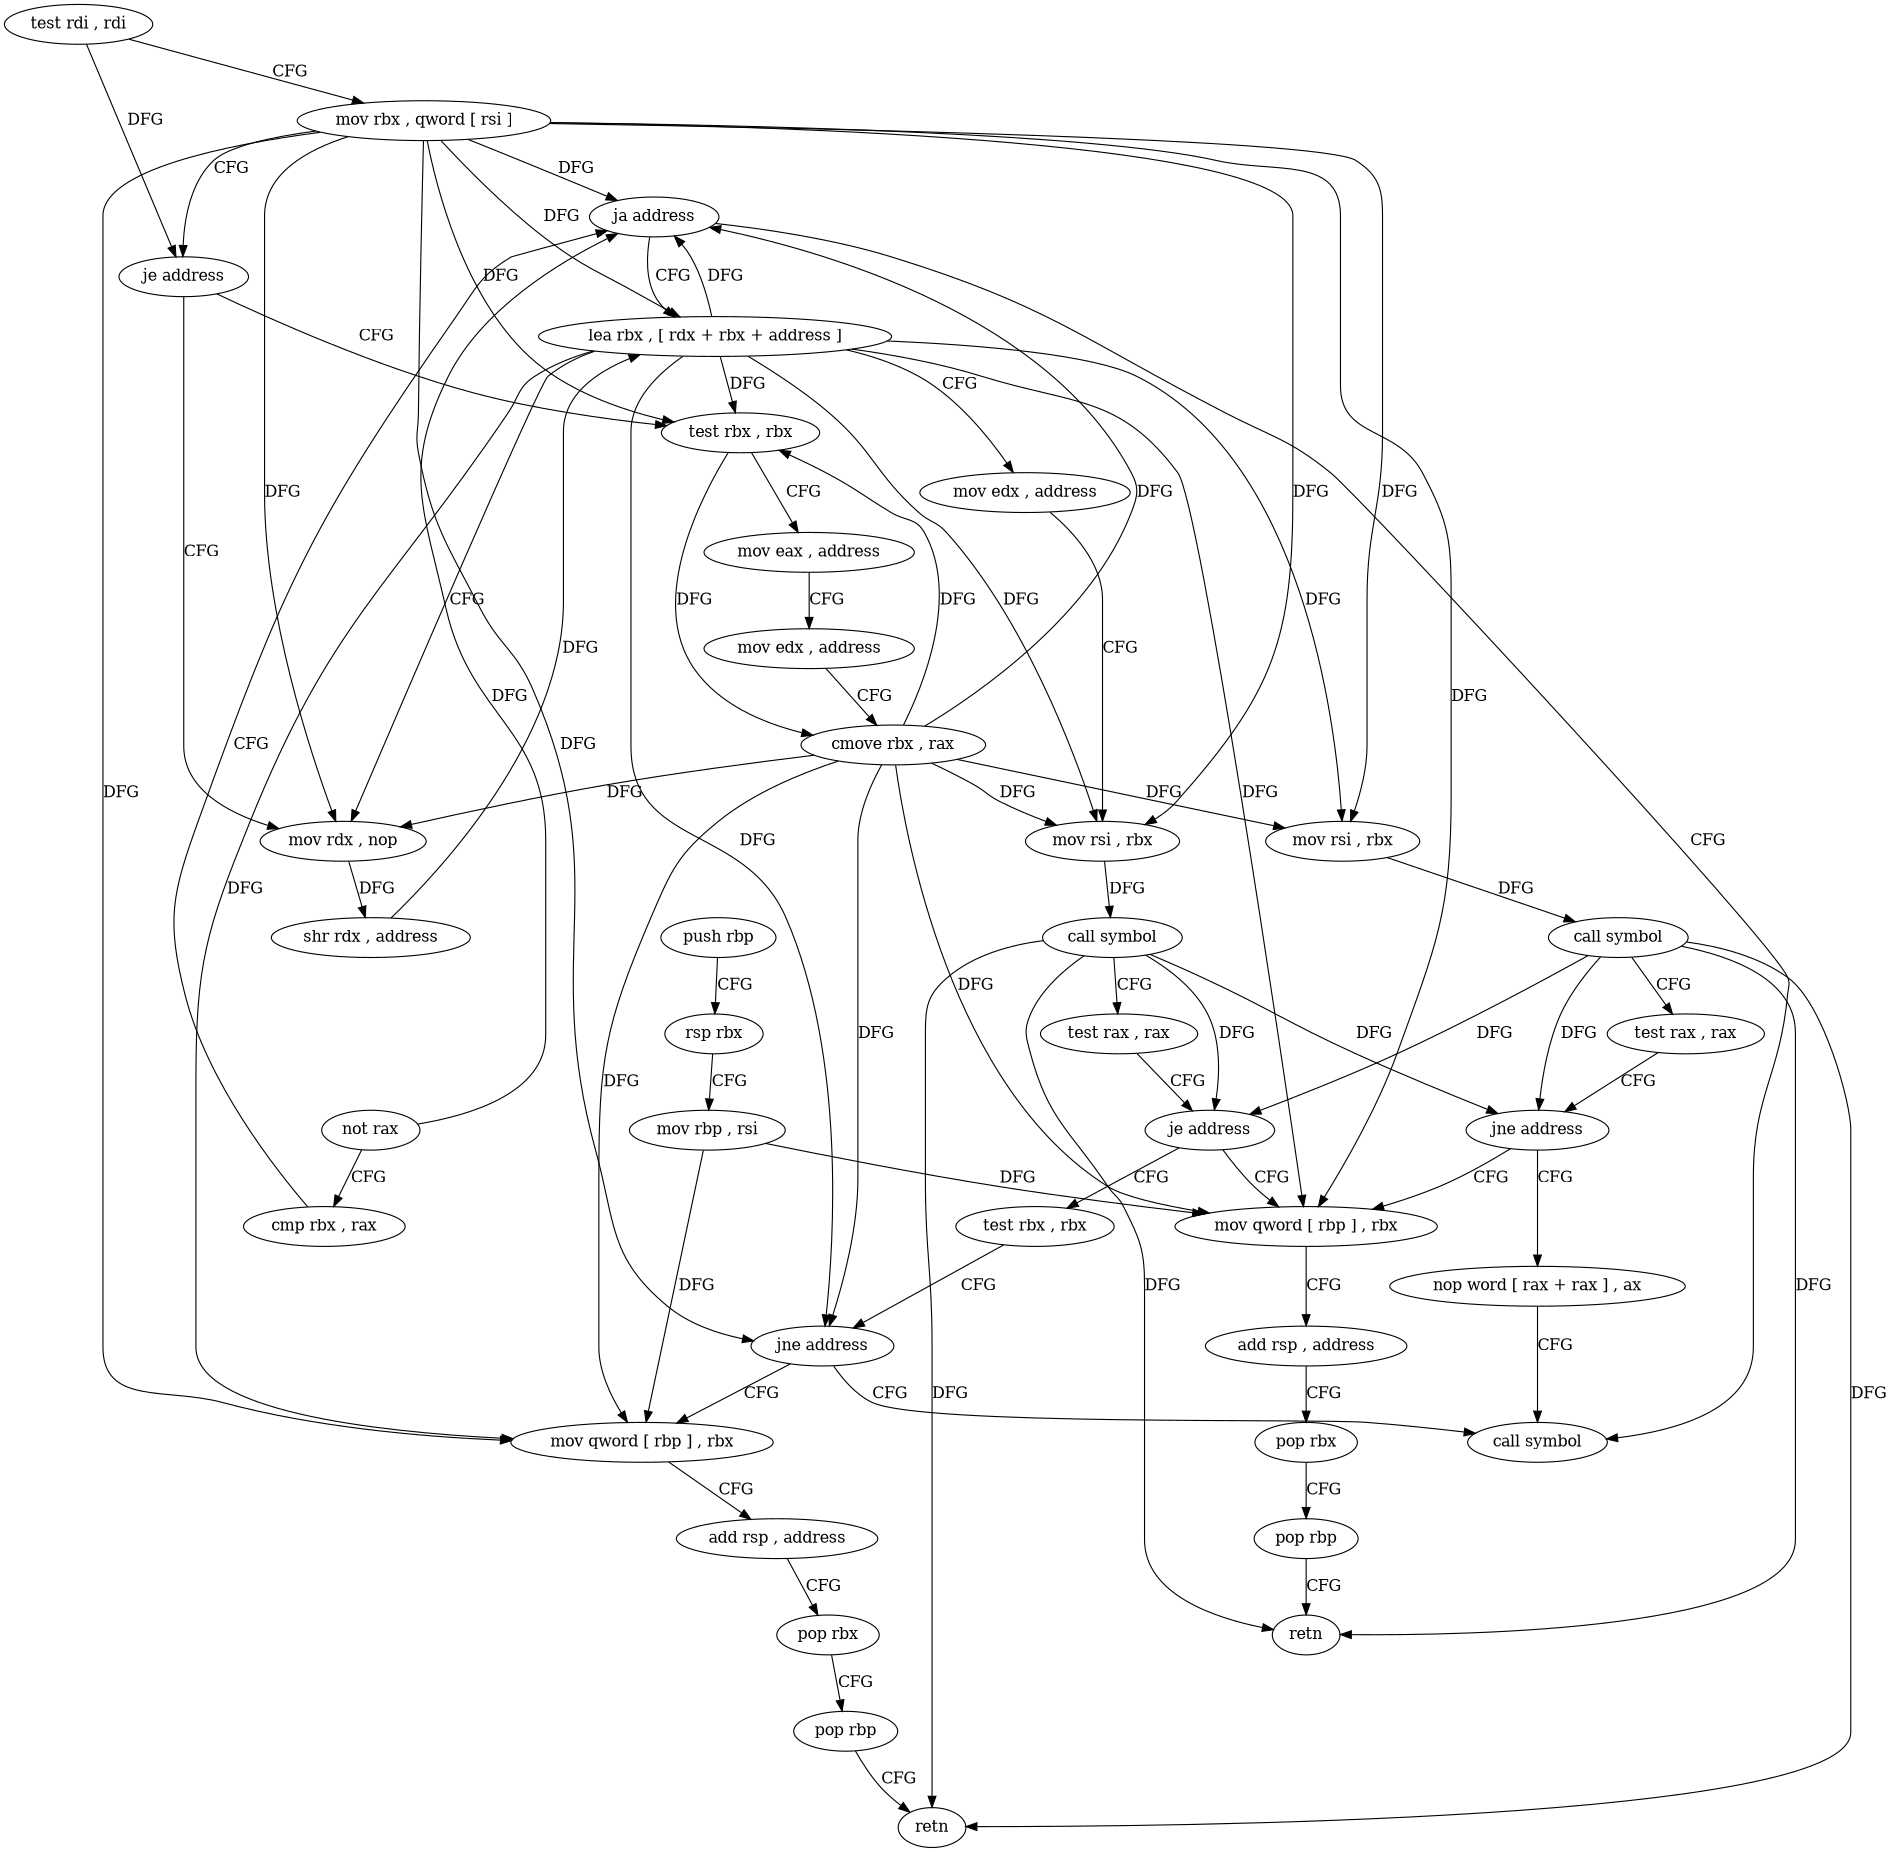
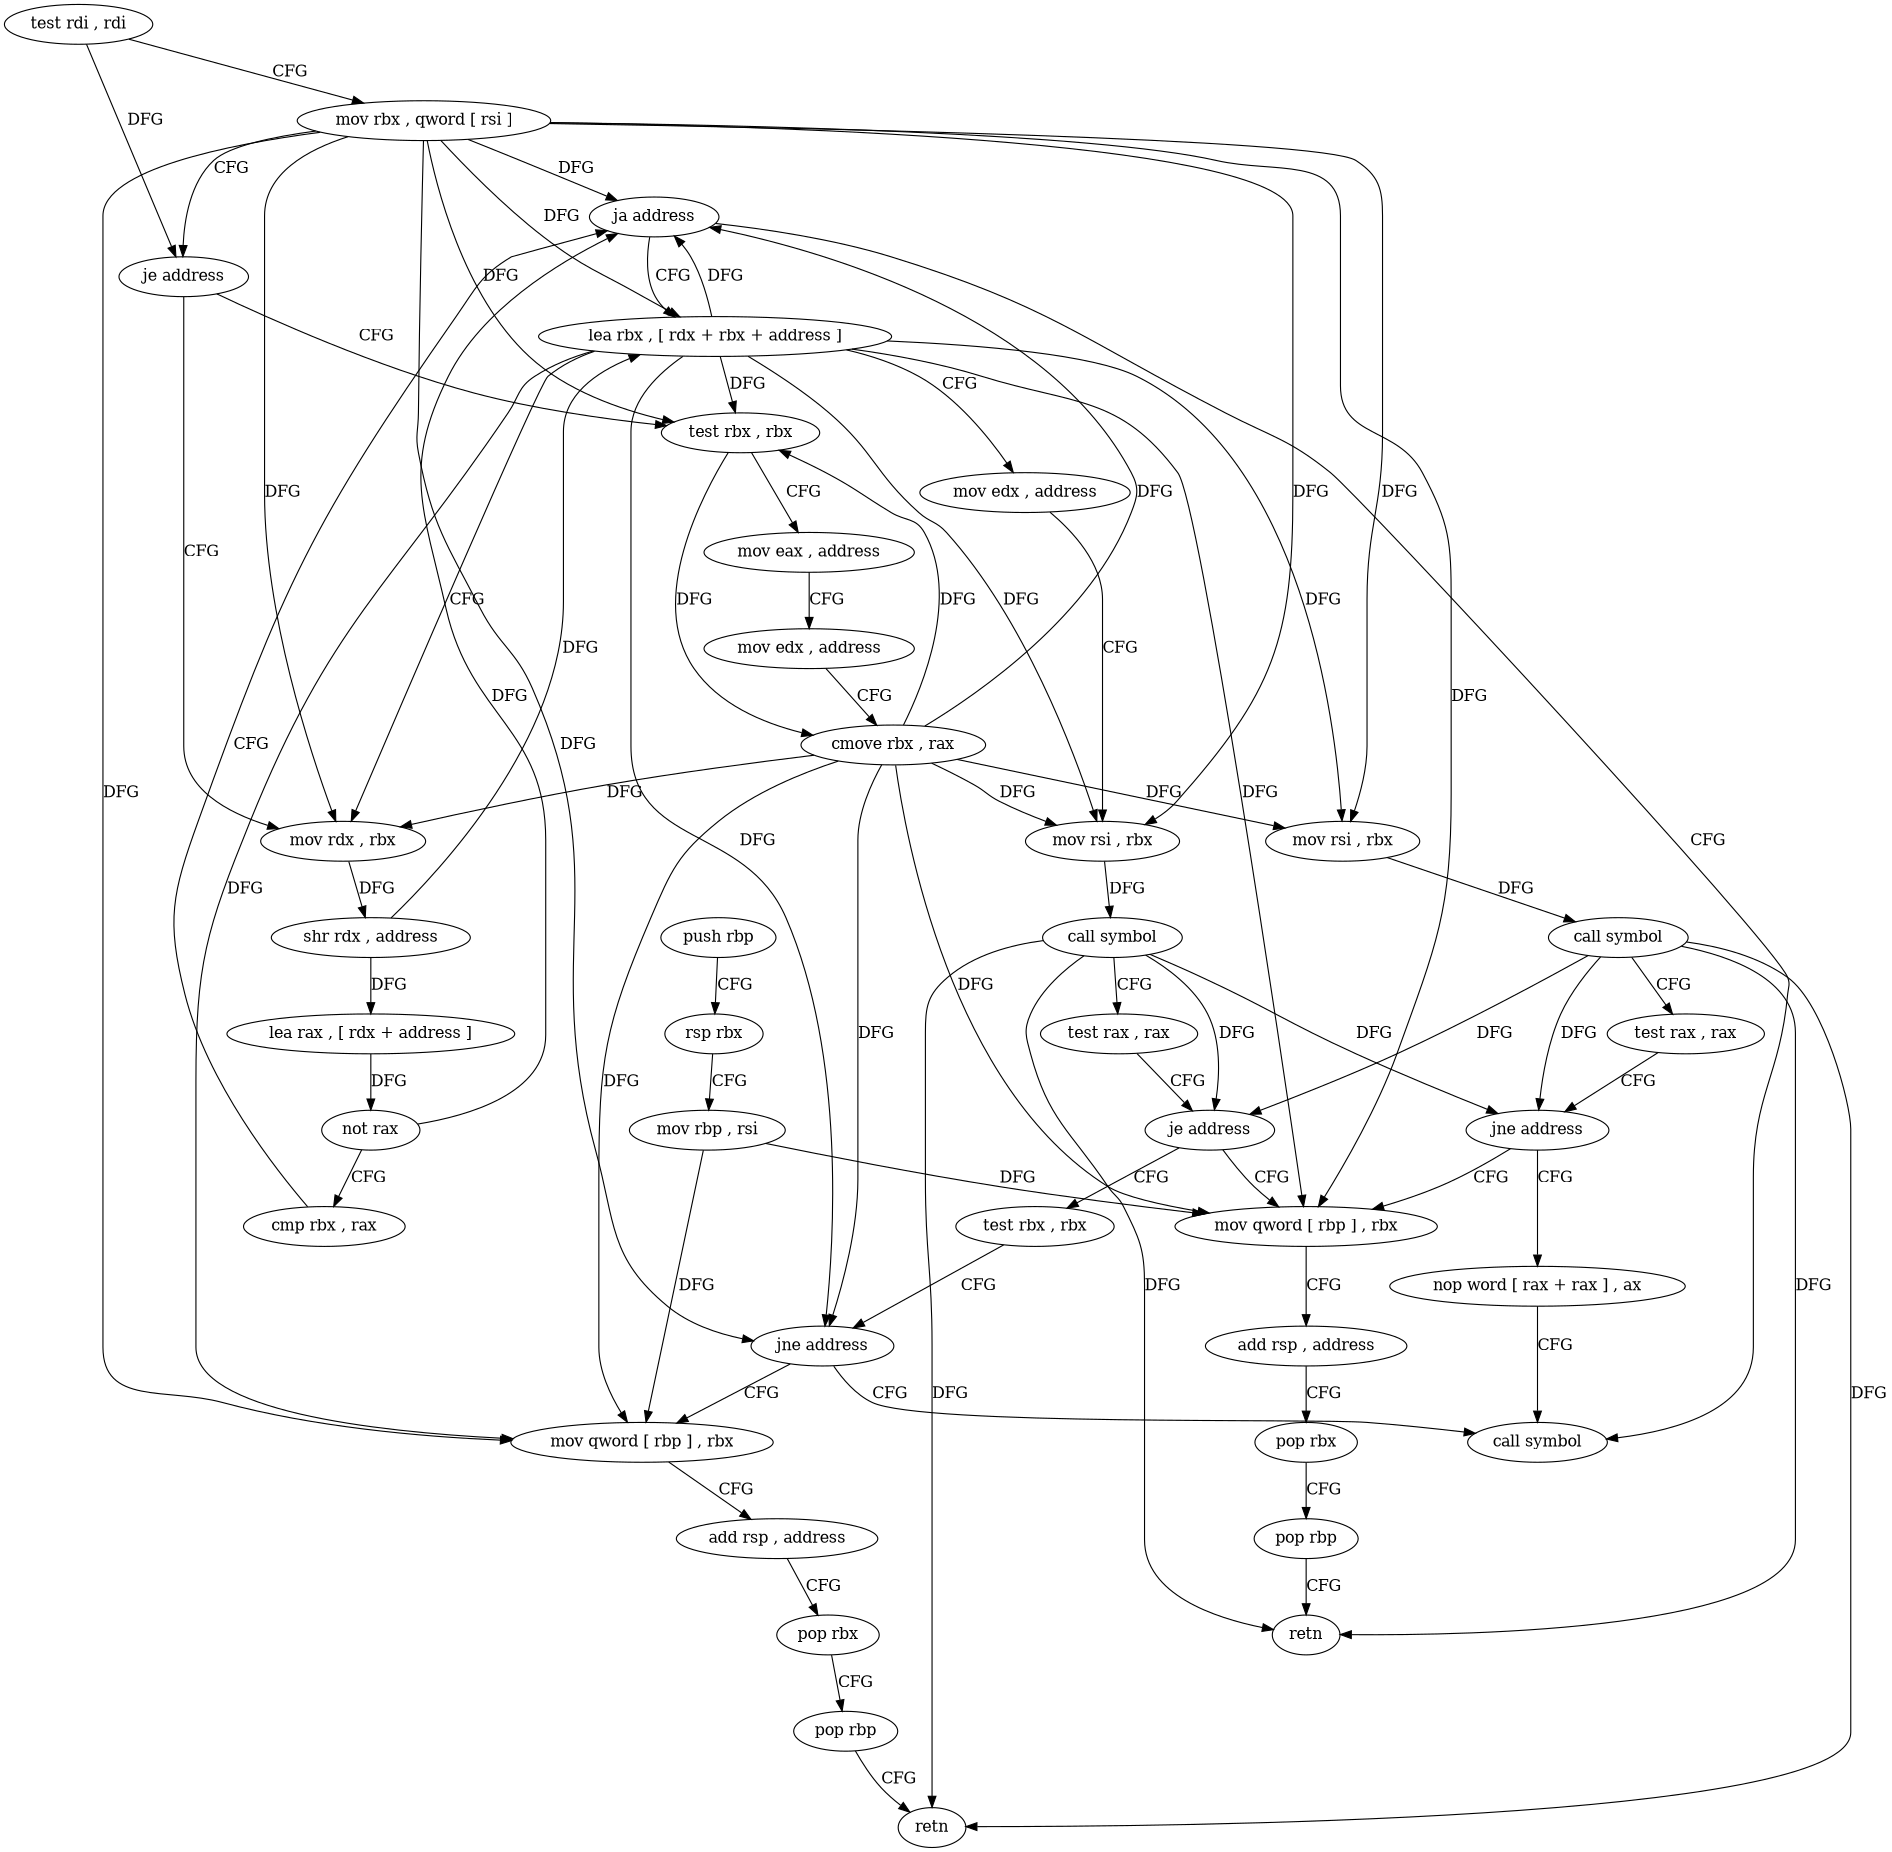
node "mov rdx , nop": label "mov rdx , nop" -> "mov rdx , rbx"
node "lea rax , [ rdx + address ]": added
